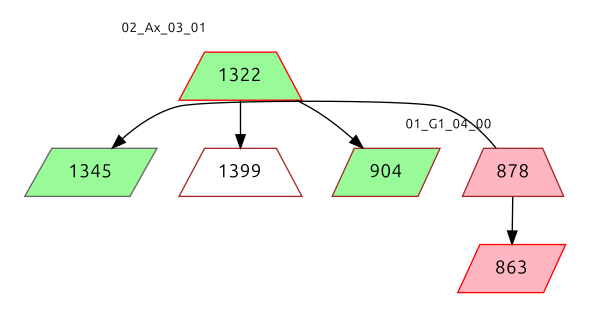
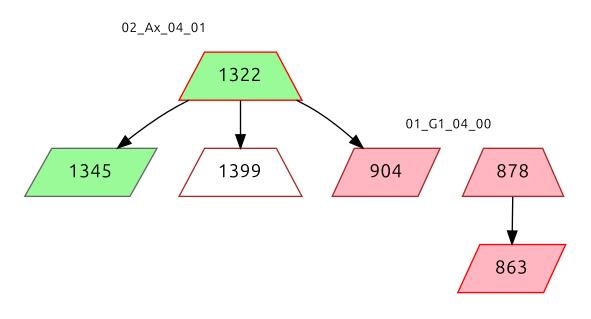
cluster "02_Ax_03_01": label "02_Ax_03_01" -> "02_Ax_04_01"
edge "878" -> "1345": now "1322" -> "1345"
node "904": fillcolor palegreen -> lightpink
